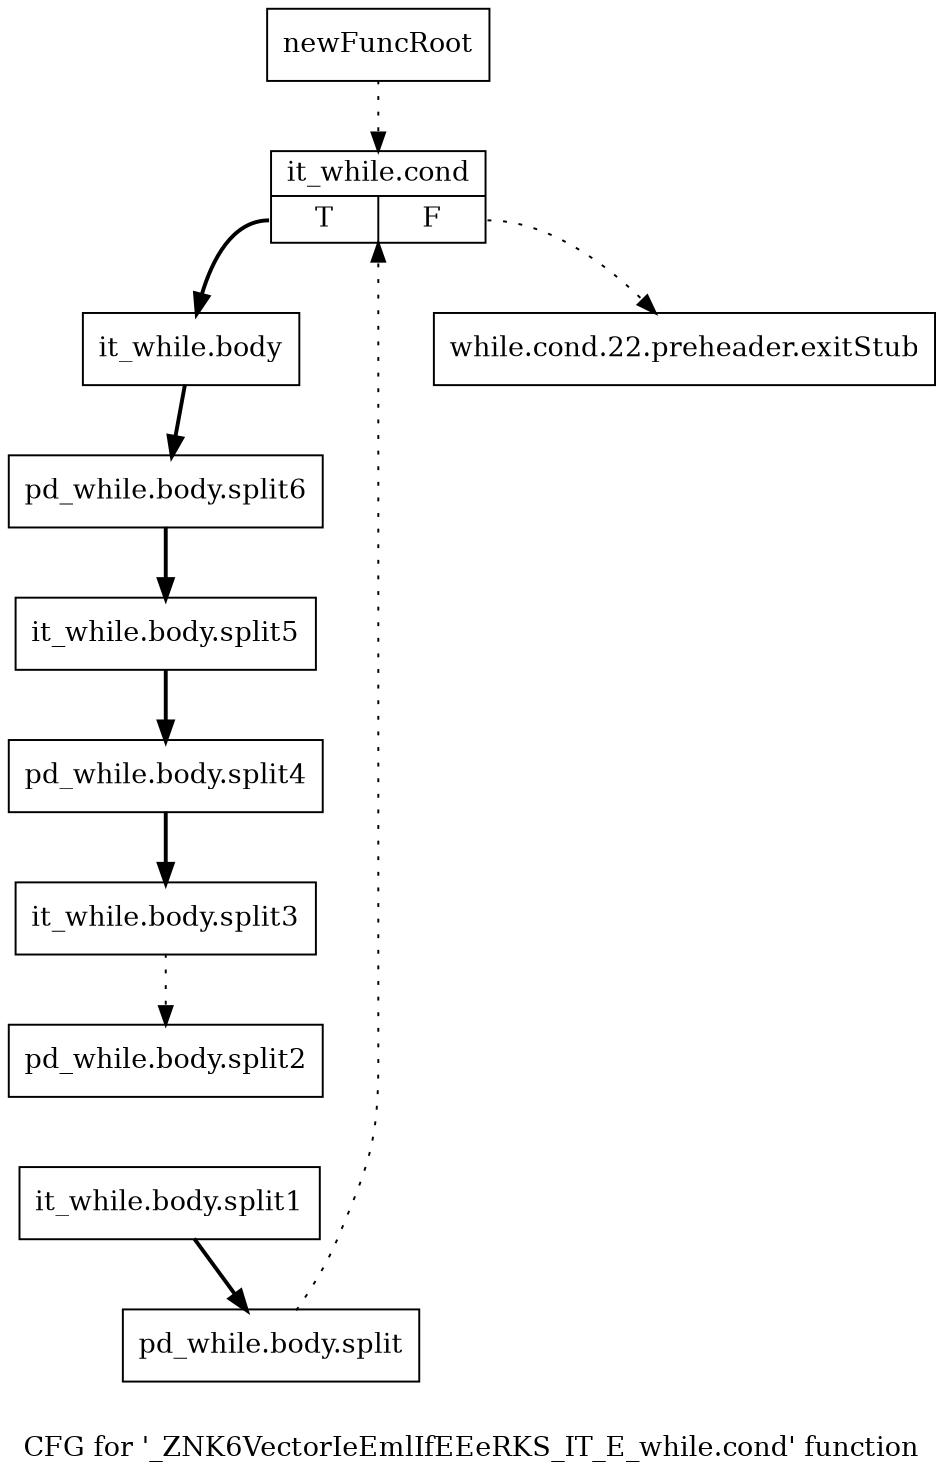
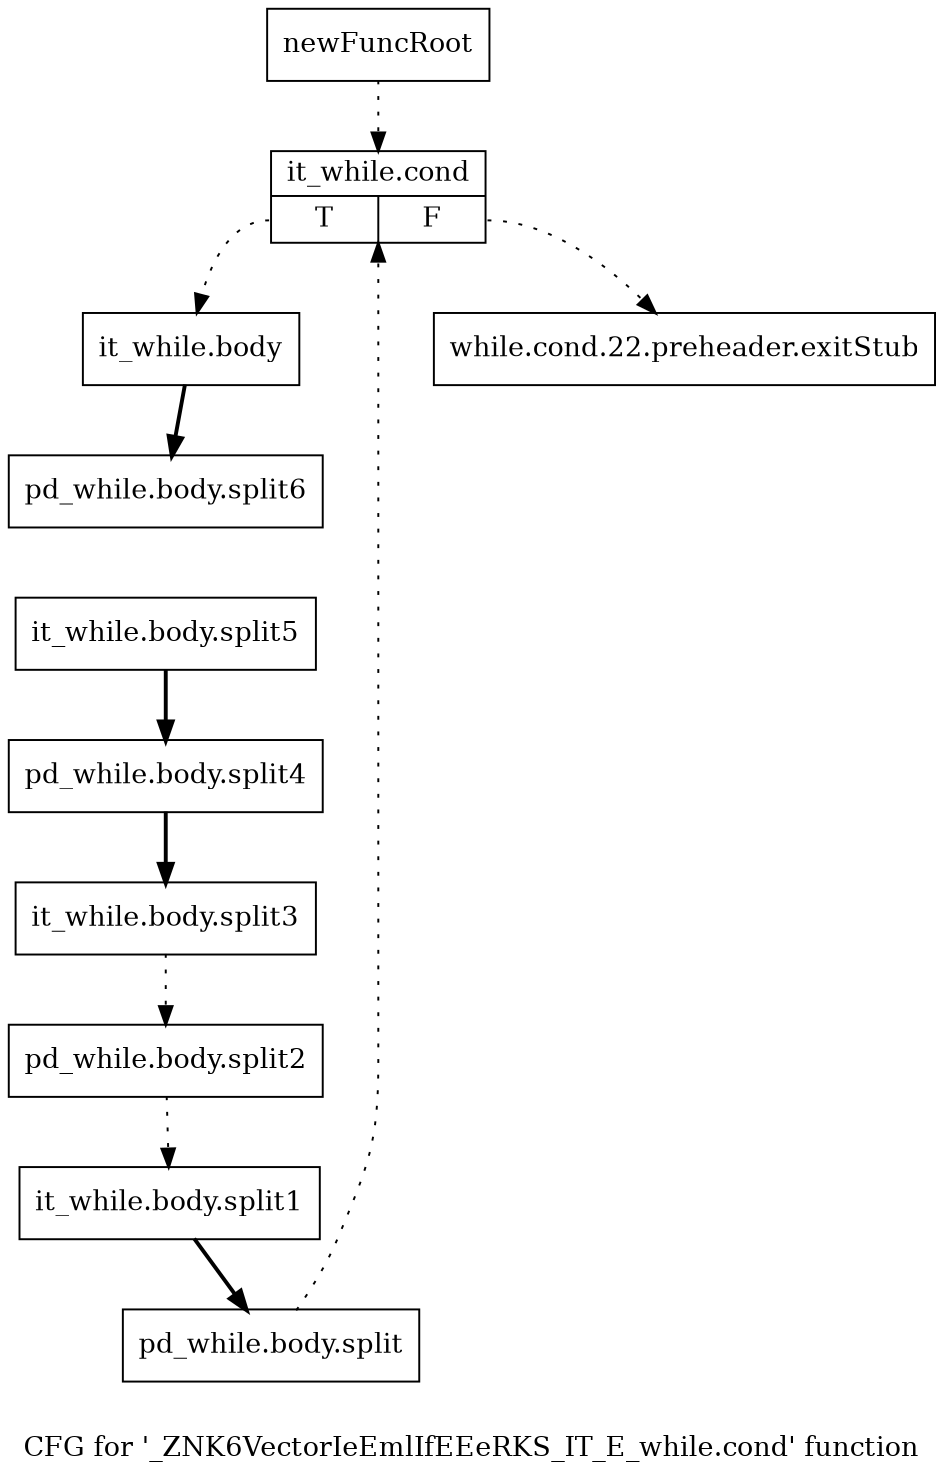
edge "it_while.cond" -> "it_while.body": style bold -> dotted
edge "pd_while.body.split6" -> "it_while.body.split5": removed
edge "pd_while.body.split2" -> "it_while.body.split1": added
